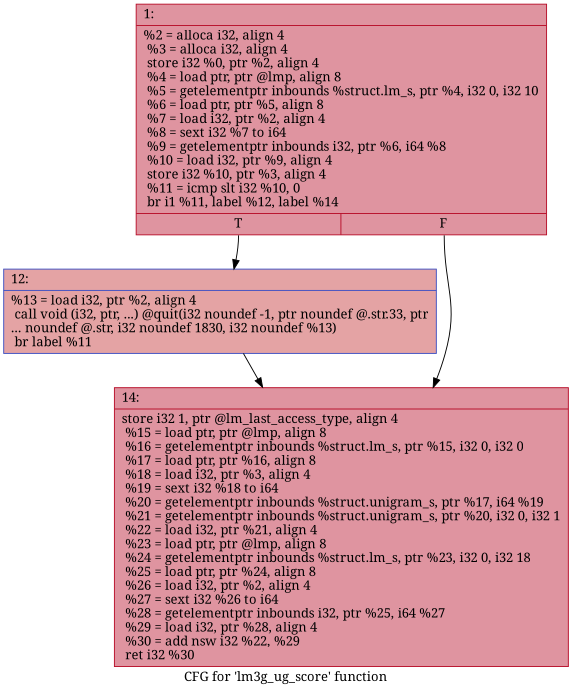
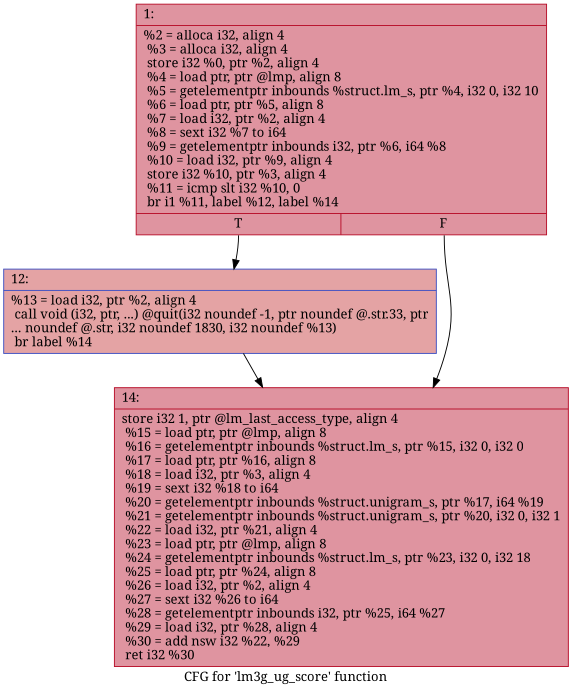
node "12:": text "br label %11" -> "br label %14"
